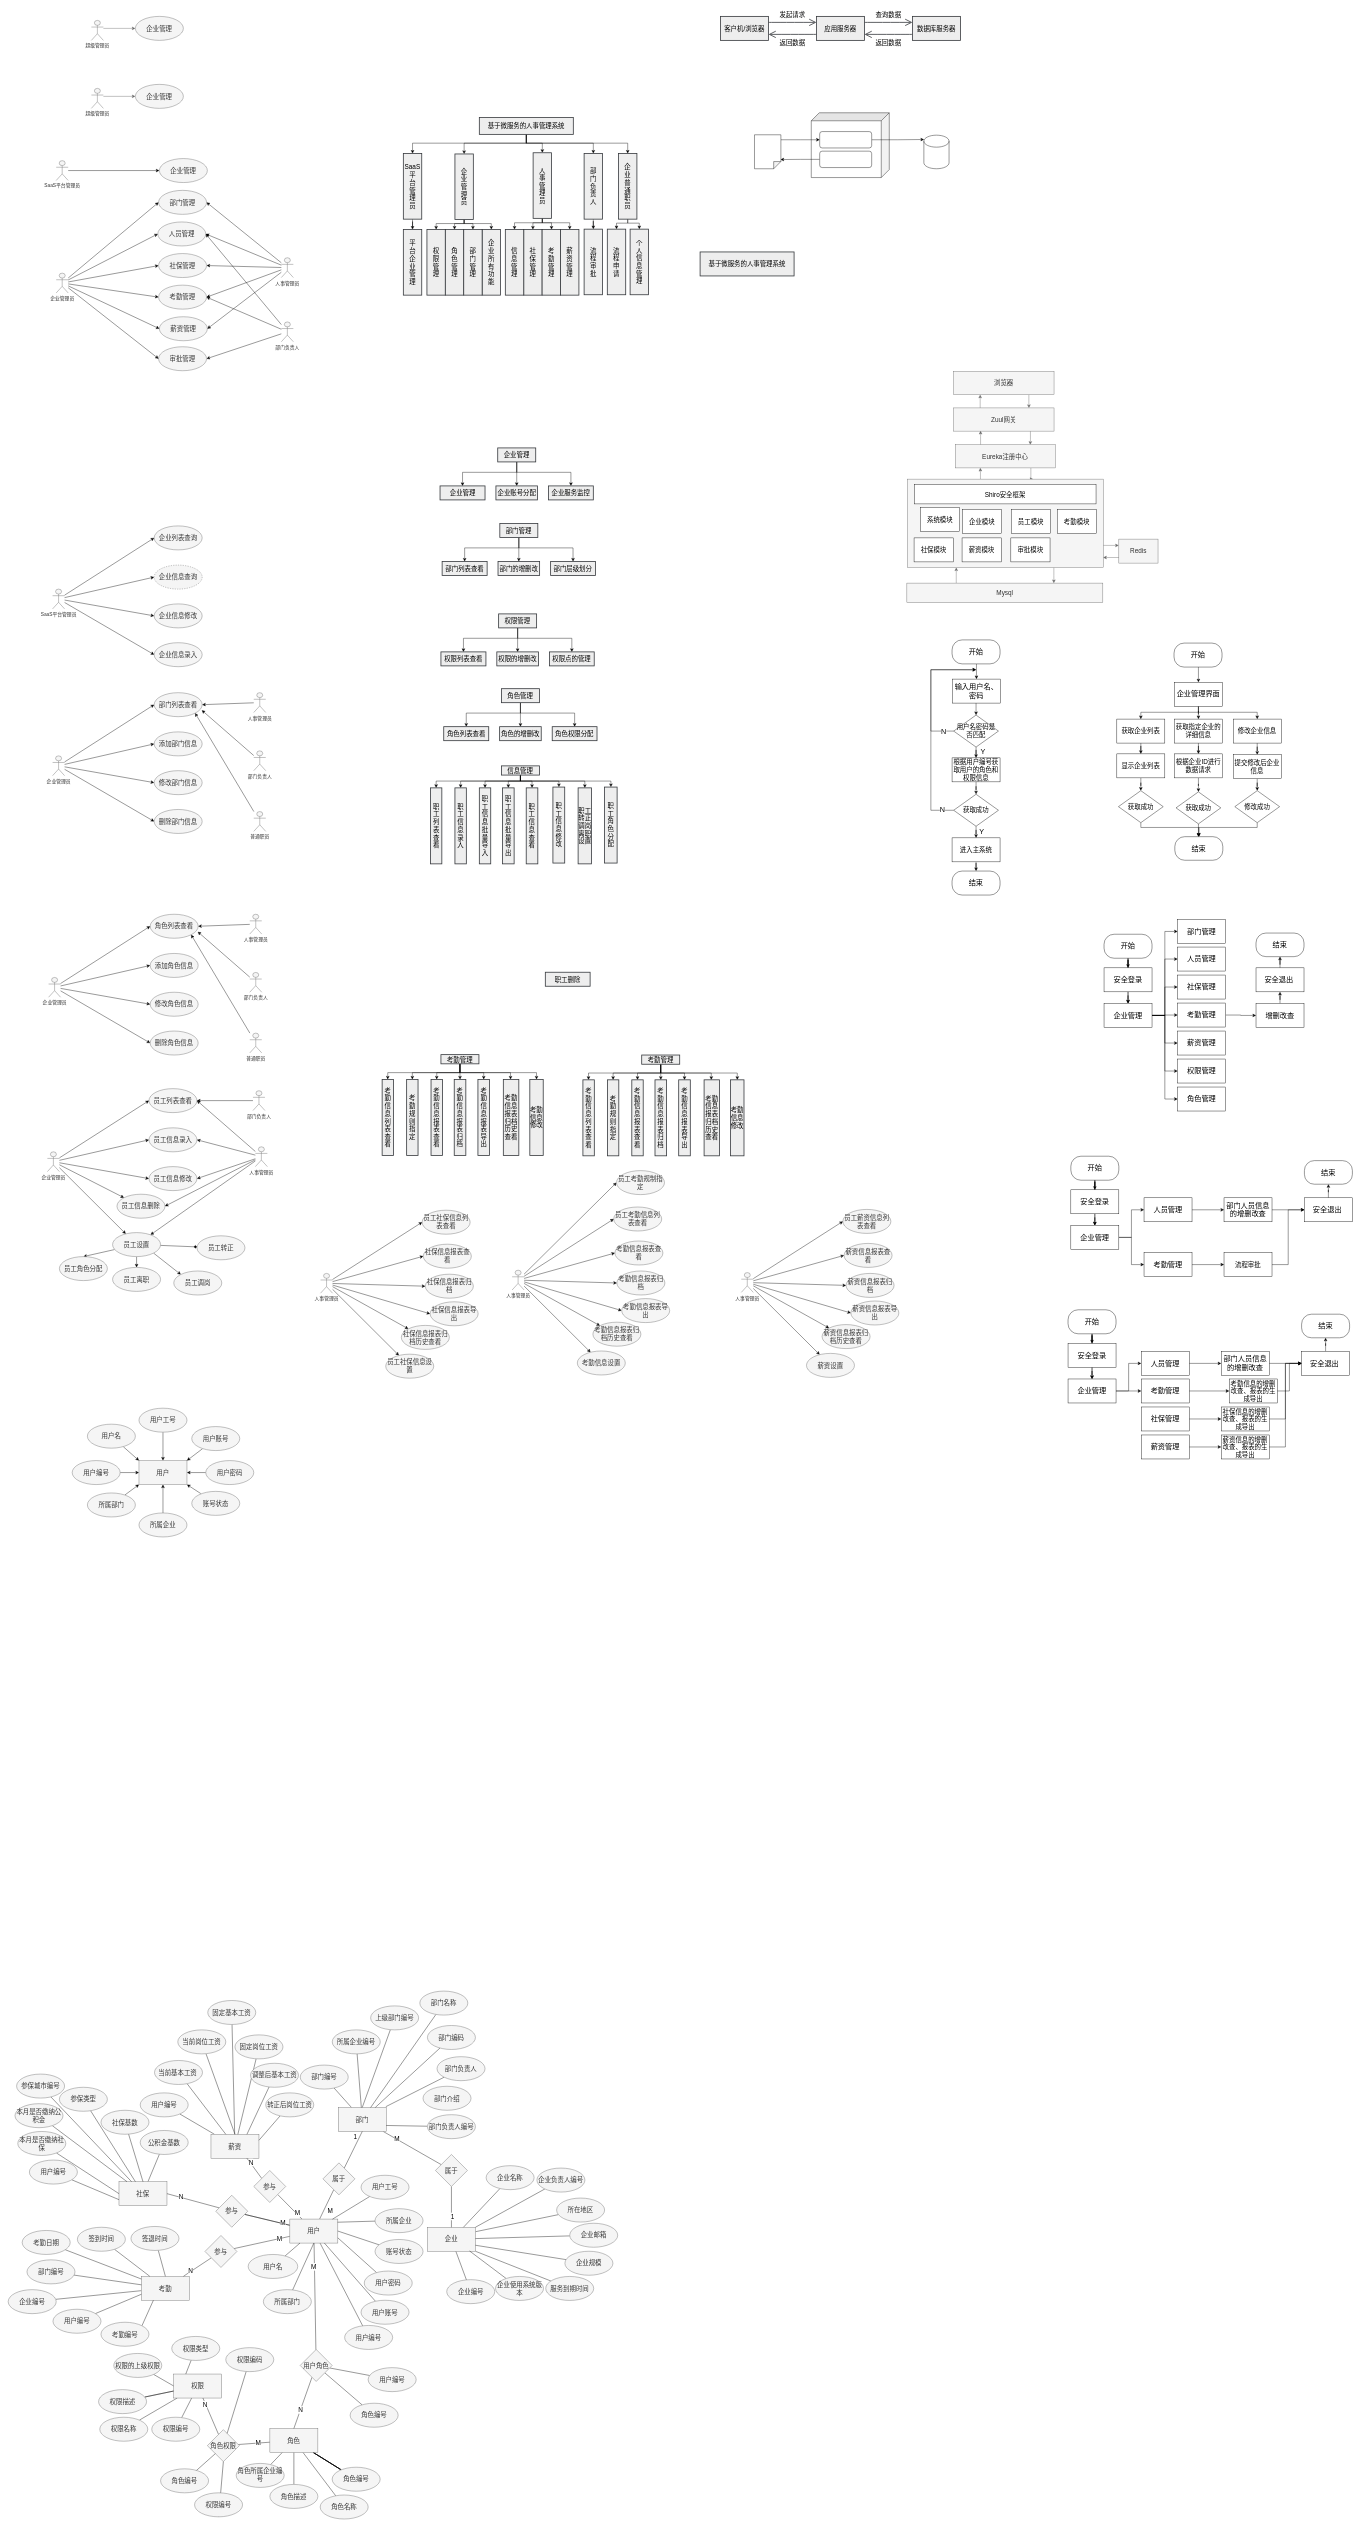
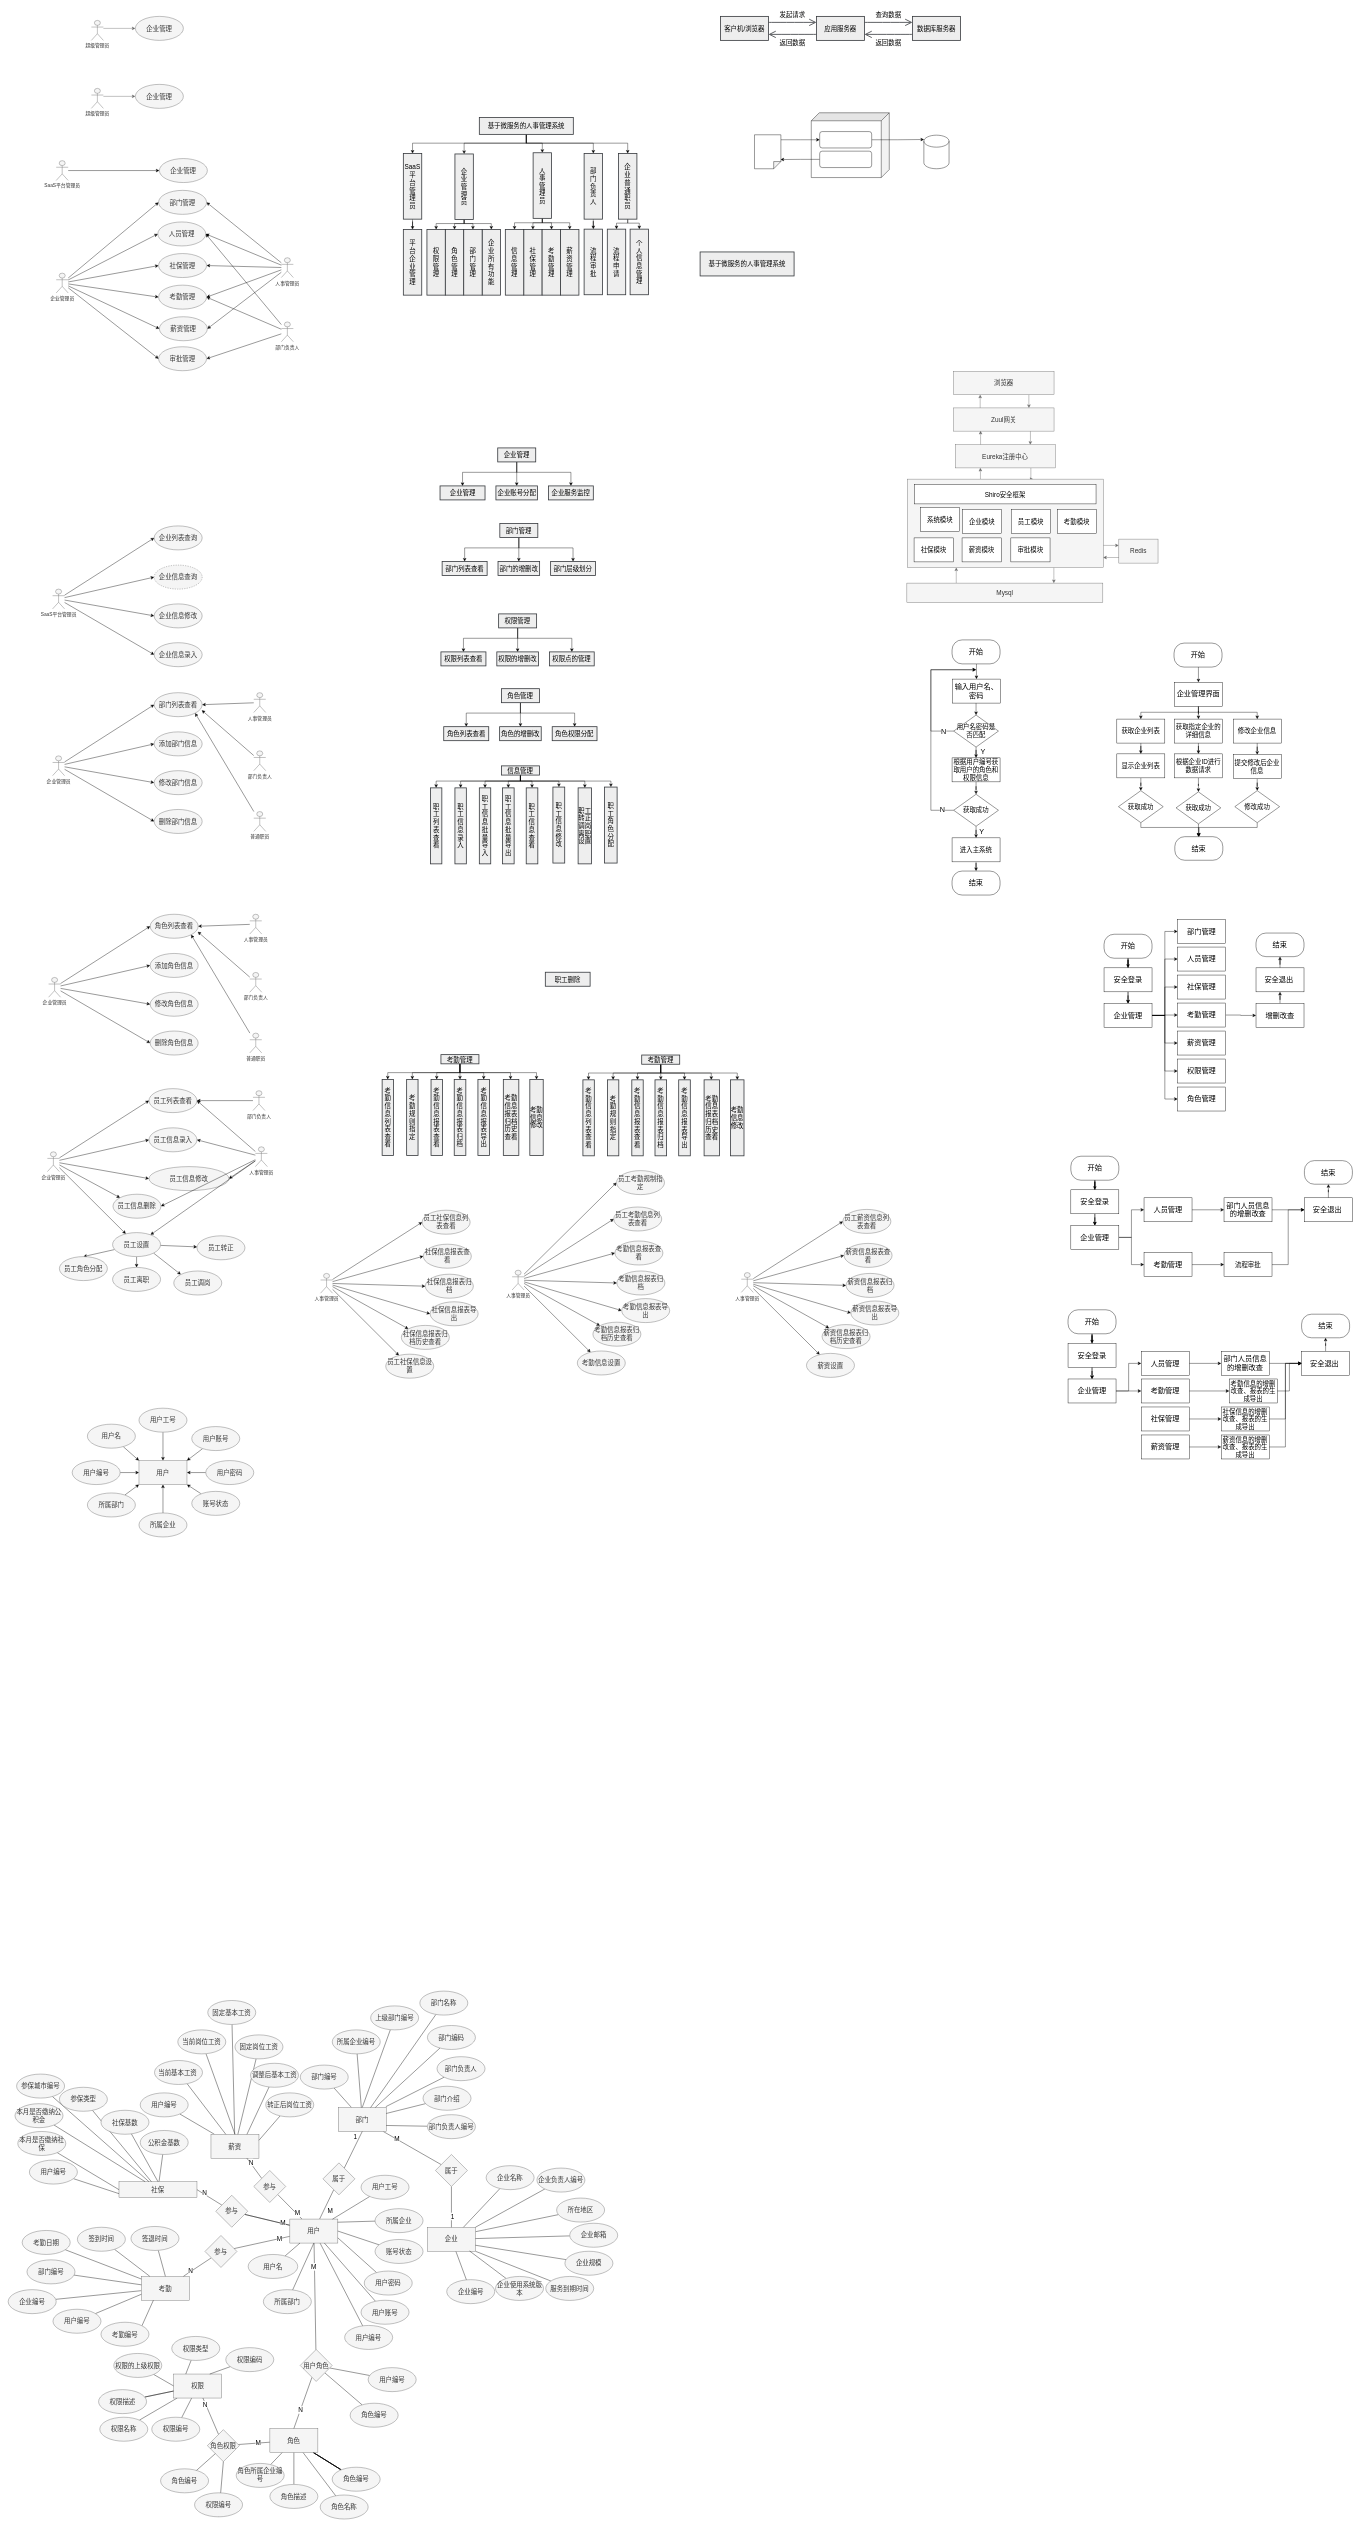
node "员工信息修改": size 48x24 -> 80x24
node "员工信息删除": moved (141, 1206) -> (137, 1206)
edge "员工设置" -> "员工转正": arrowhead diamond -> classic
edge "部门介绍" -- "部门": added
node "社保": size 48x24 -> 78x16
edge "权限编码" -- "角色权限": now "权限编码" -- "权限"
